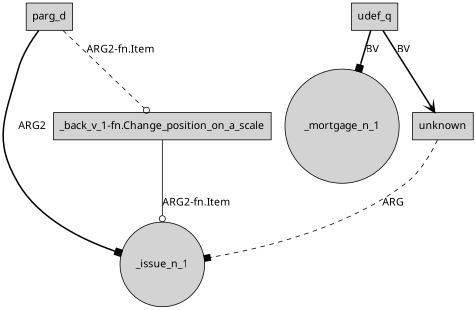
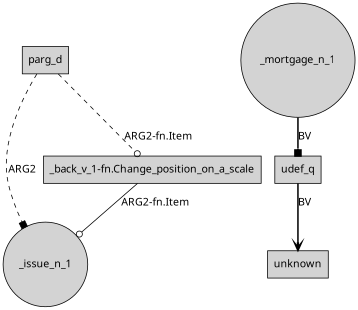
edge "udef_q" -> "_mortgage_n_1": reversed
edge "parg_d" -> "_issue_n_1": style bold -> dashed
edge "unknown" -> "_issue_n_1": removed, label "ARG"
